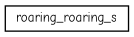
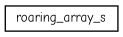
node "roaring_roaring_s": label "roaring_roaring_s" -> "roaring_array_s"
